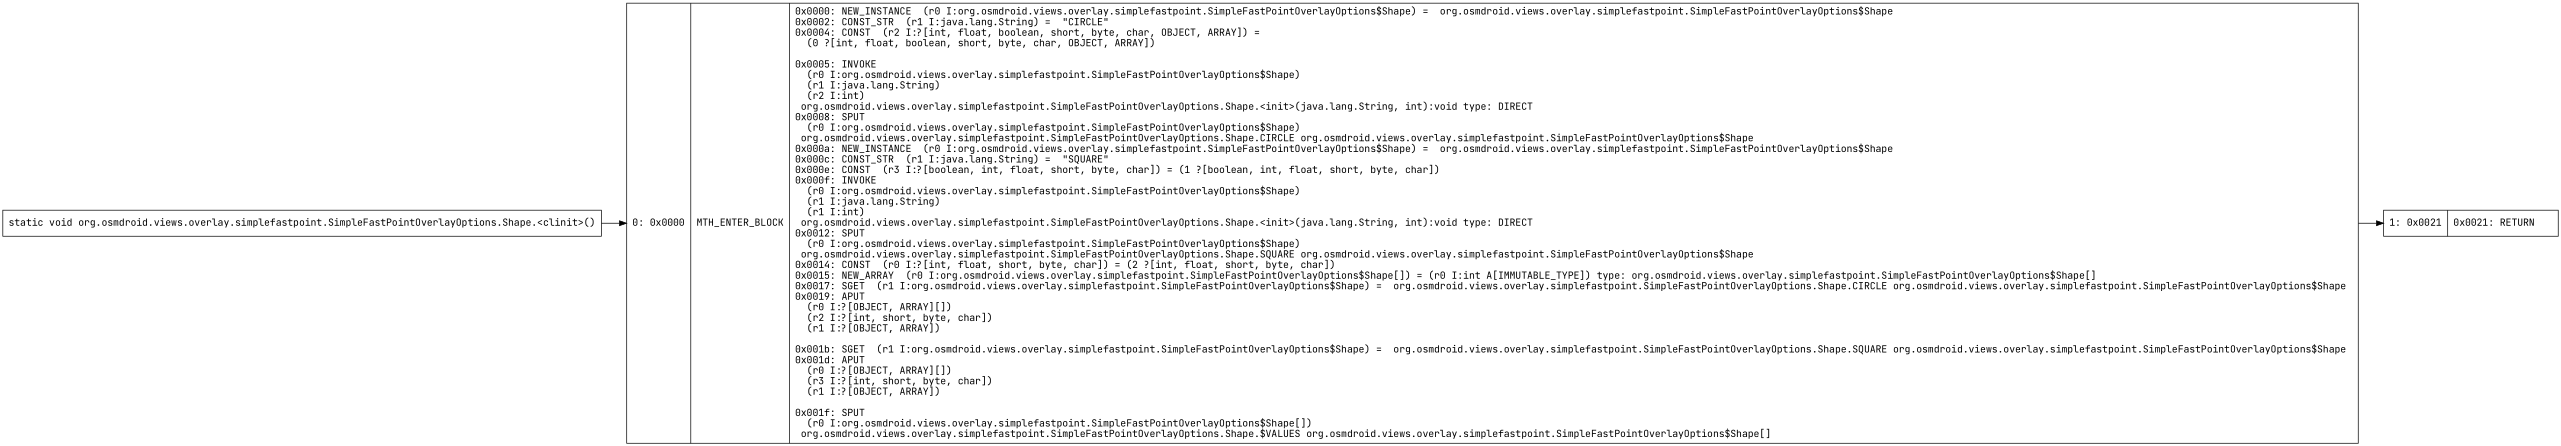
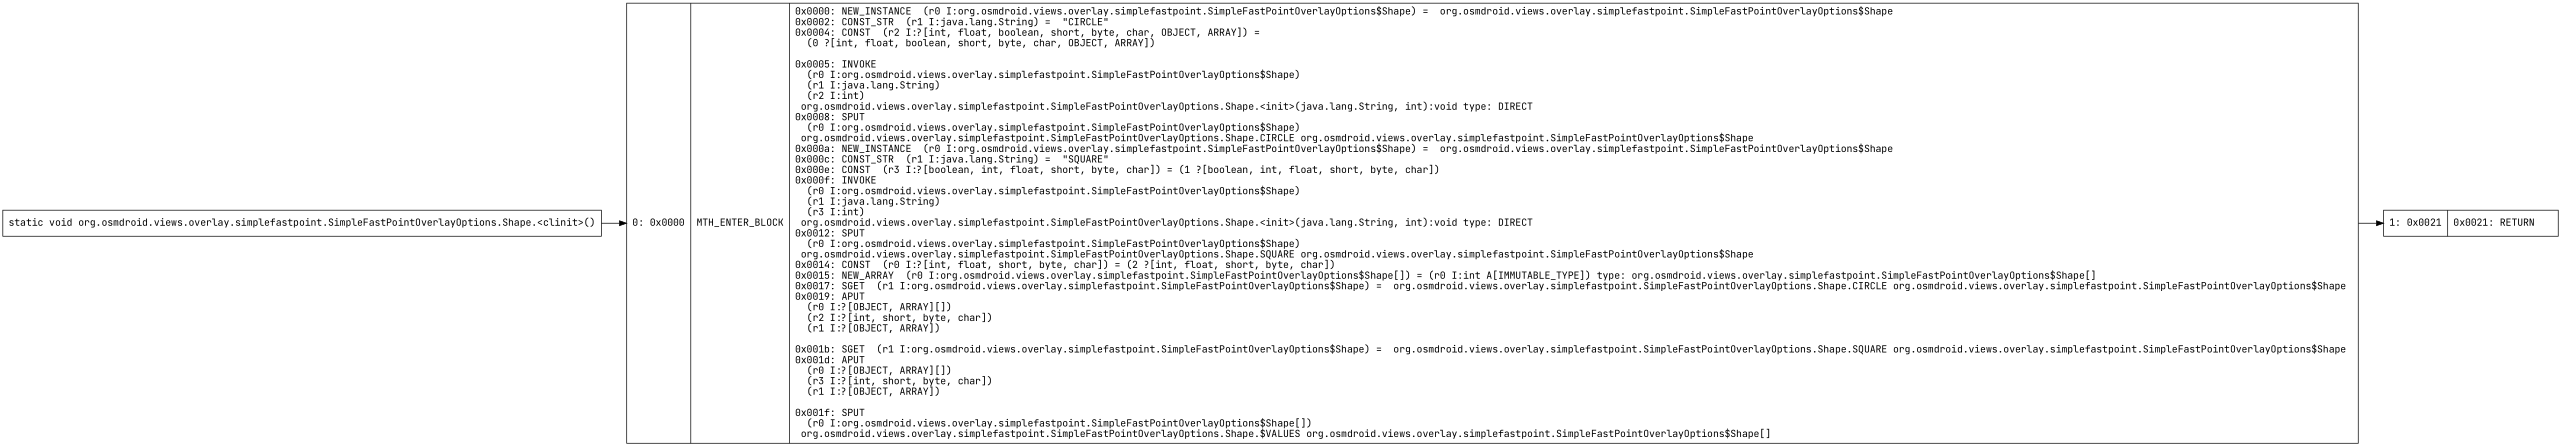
node "0: 0x0000": text "(r1 I:int)" -> "(r3 I:int)"
